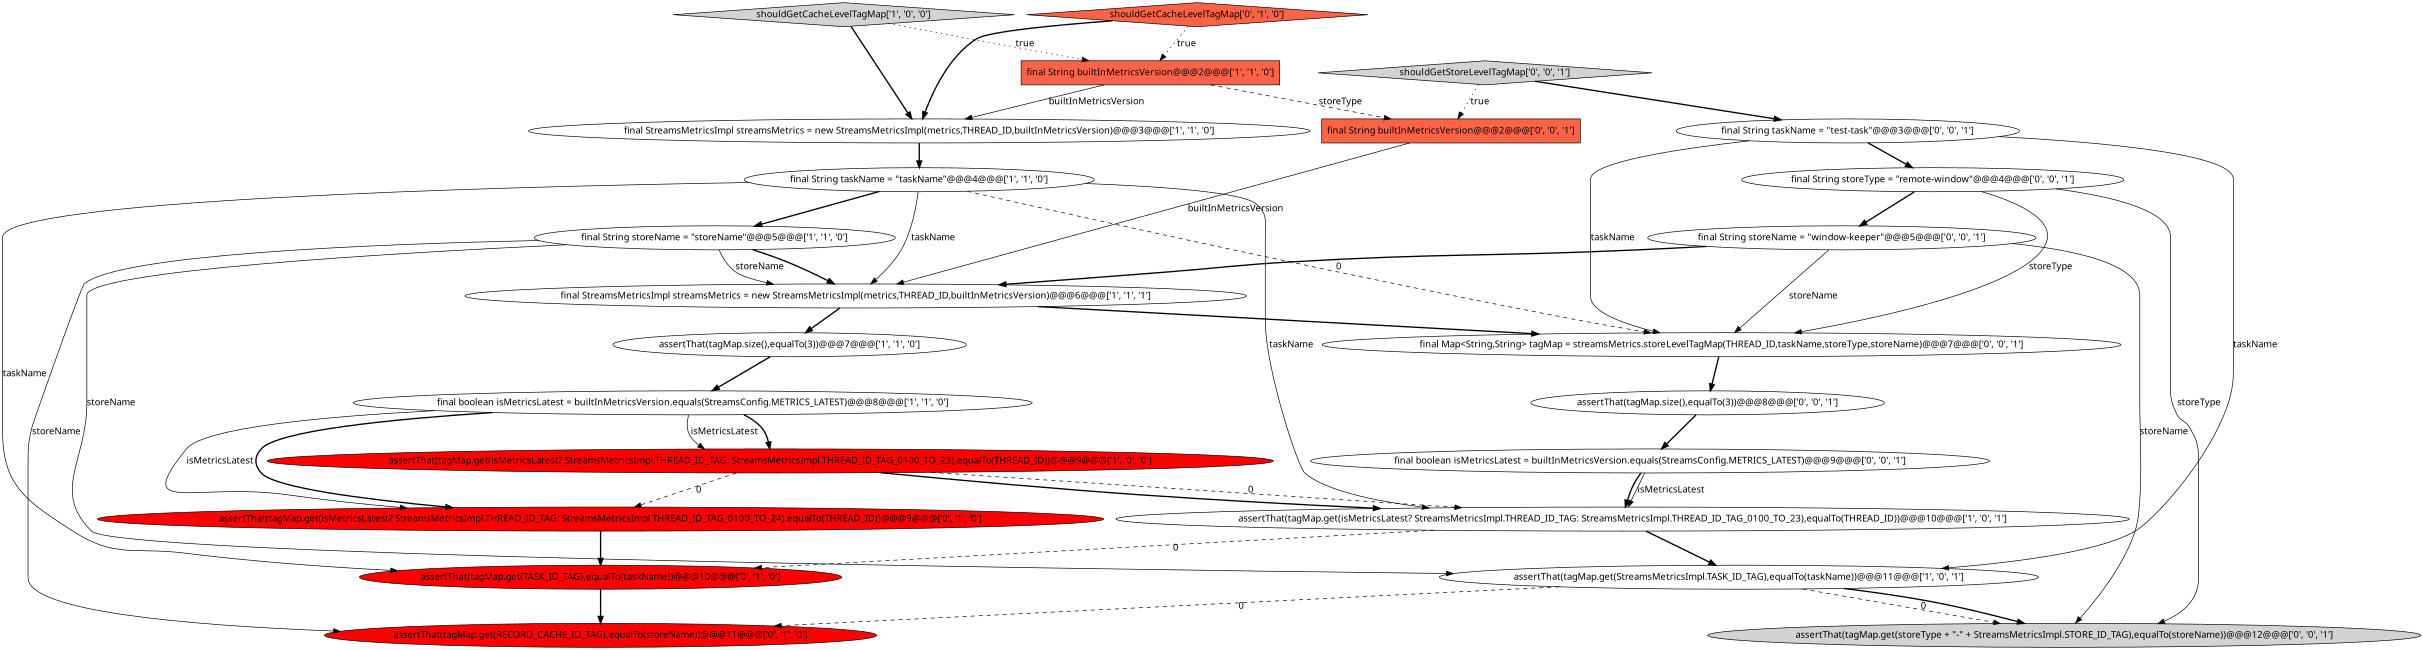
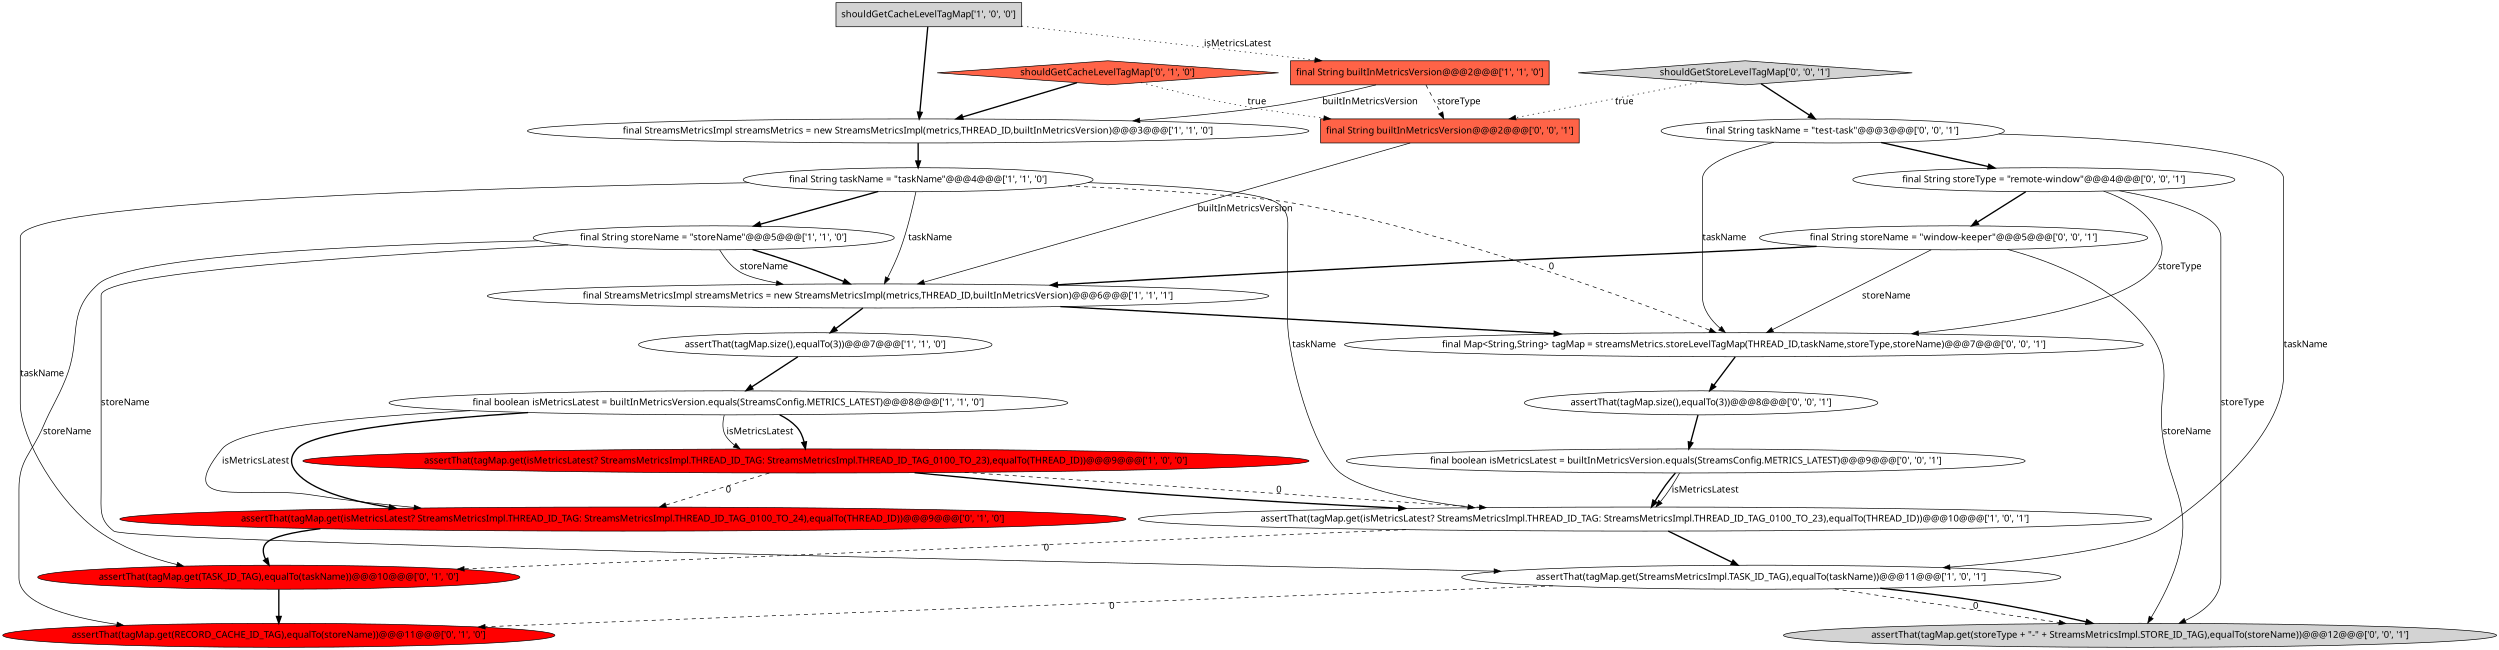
node "shouldGetCacheLevelTagMap['1', '0', '0']": shape diamond -> box
edge "shouldGetCacheLevelTagMap['0', '1', '0']" -> "final String builtInMetricsVersion@@@2@@@['1', '1', '0']": now "shouldGetCacheLevelTagMap['0', '1', '0']" -> "final String builtInMetricsVersion@@@2@@@['0', '0', '1']"
edge "shouldGetCacheLevelTagMap['1', '0', '0']" -> "final String builtInMetricsVersion@@@2@@@['1', '1', '0']": label "true" -> "isMetricsLatest"
